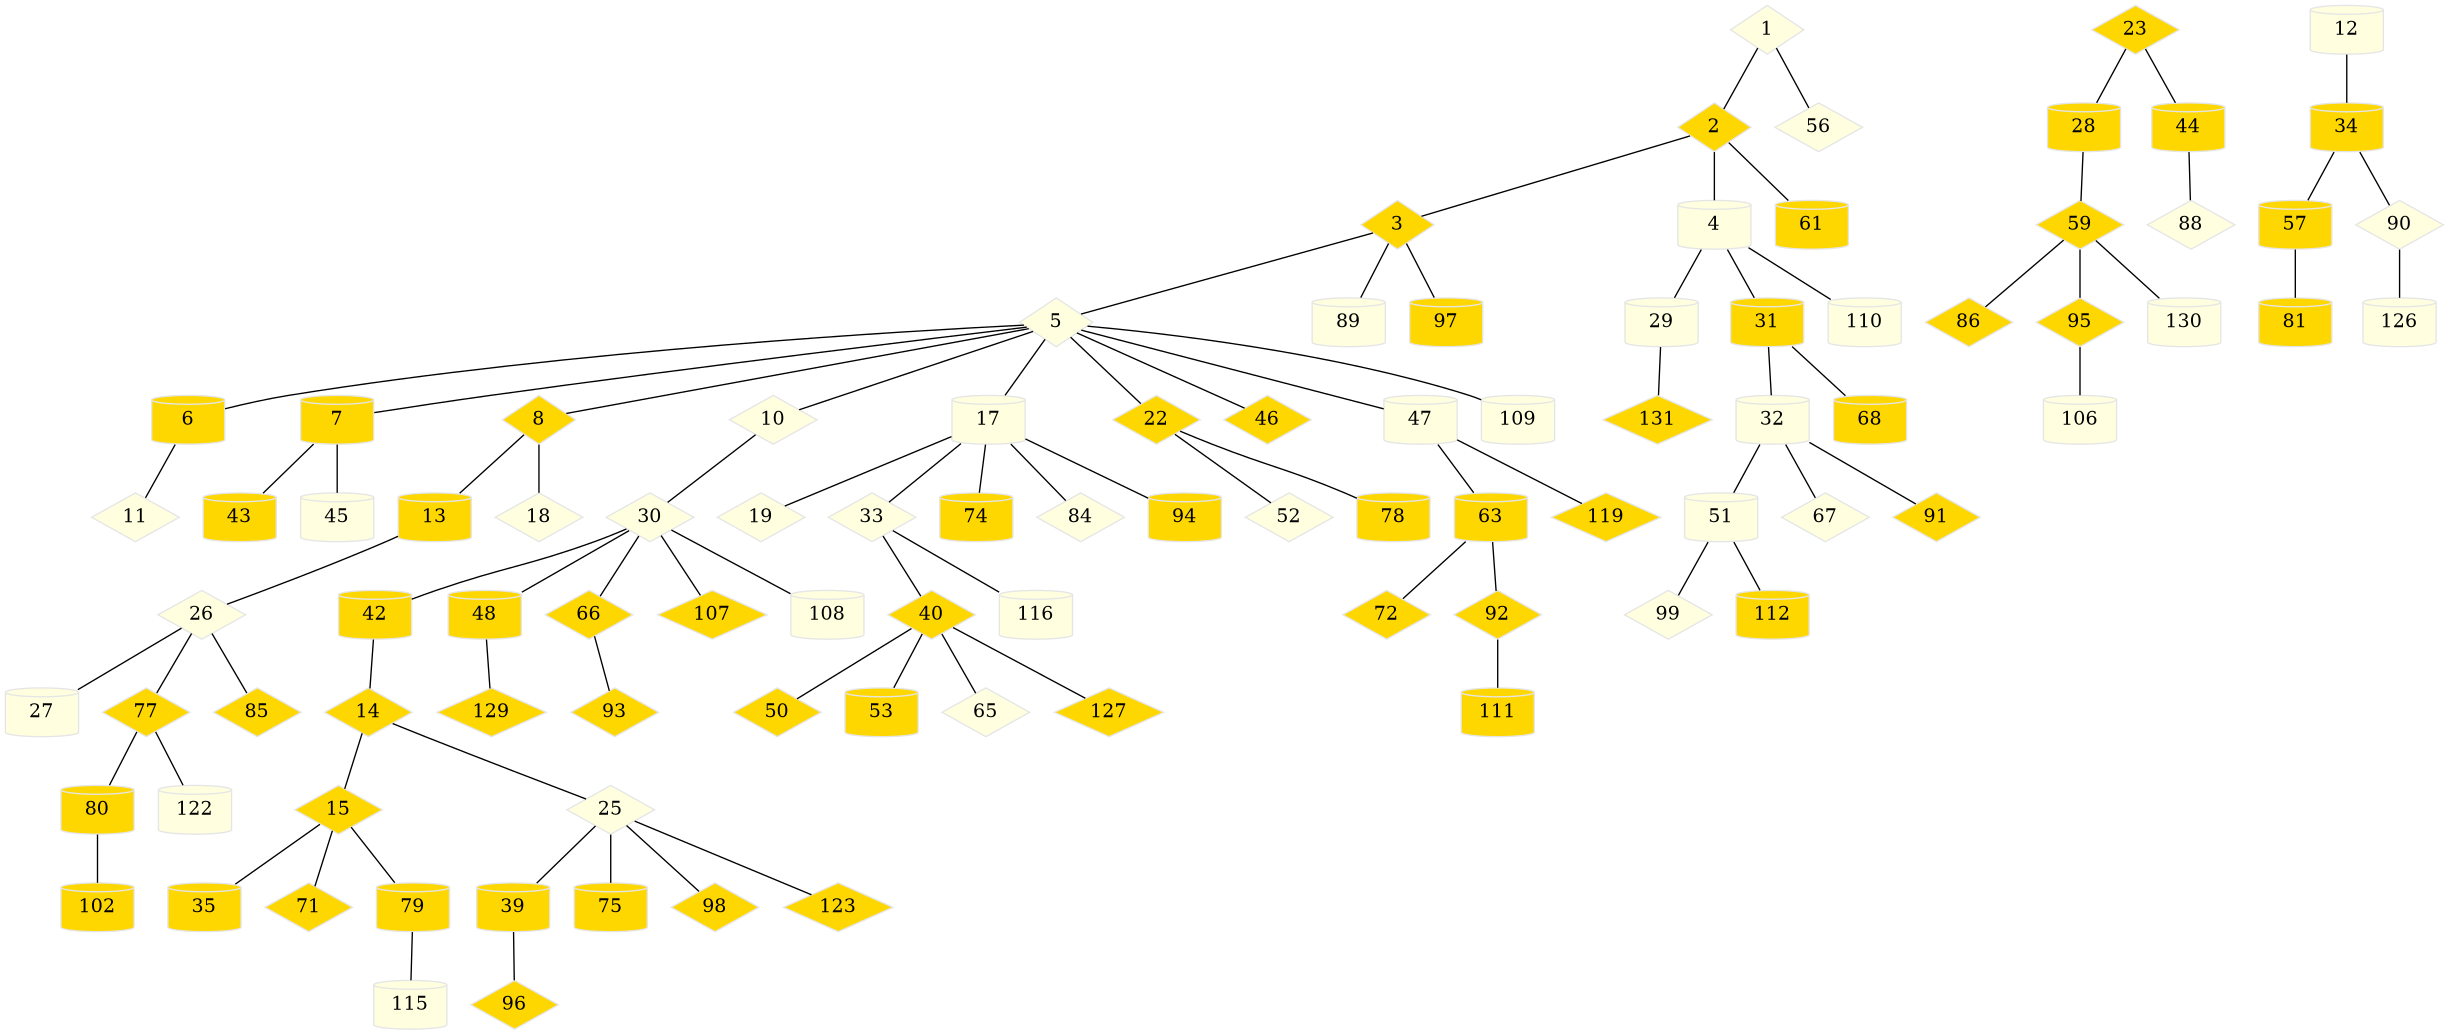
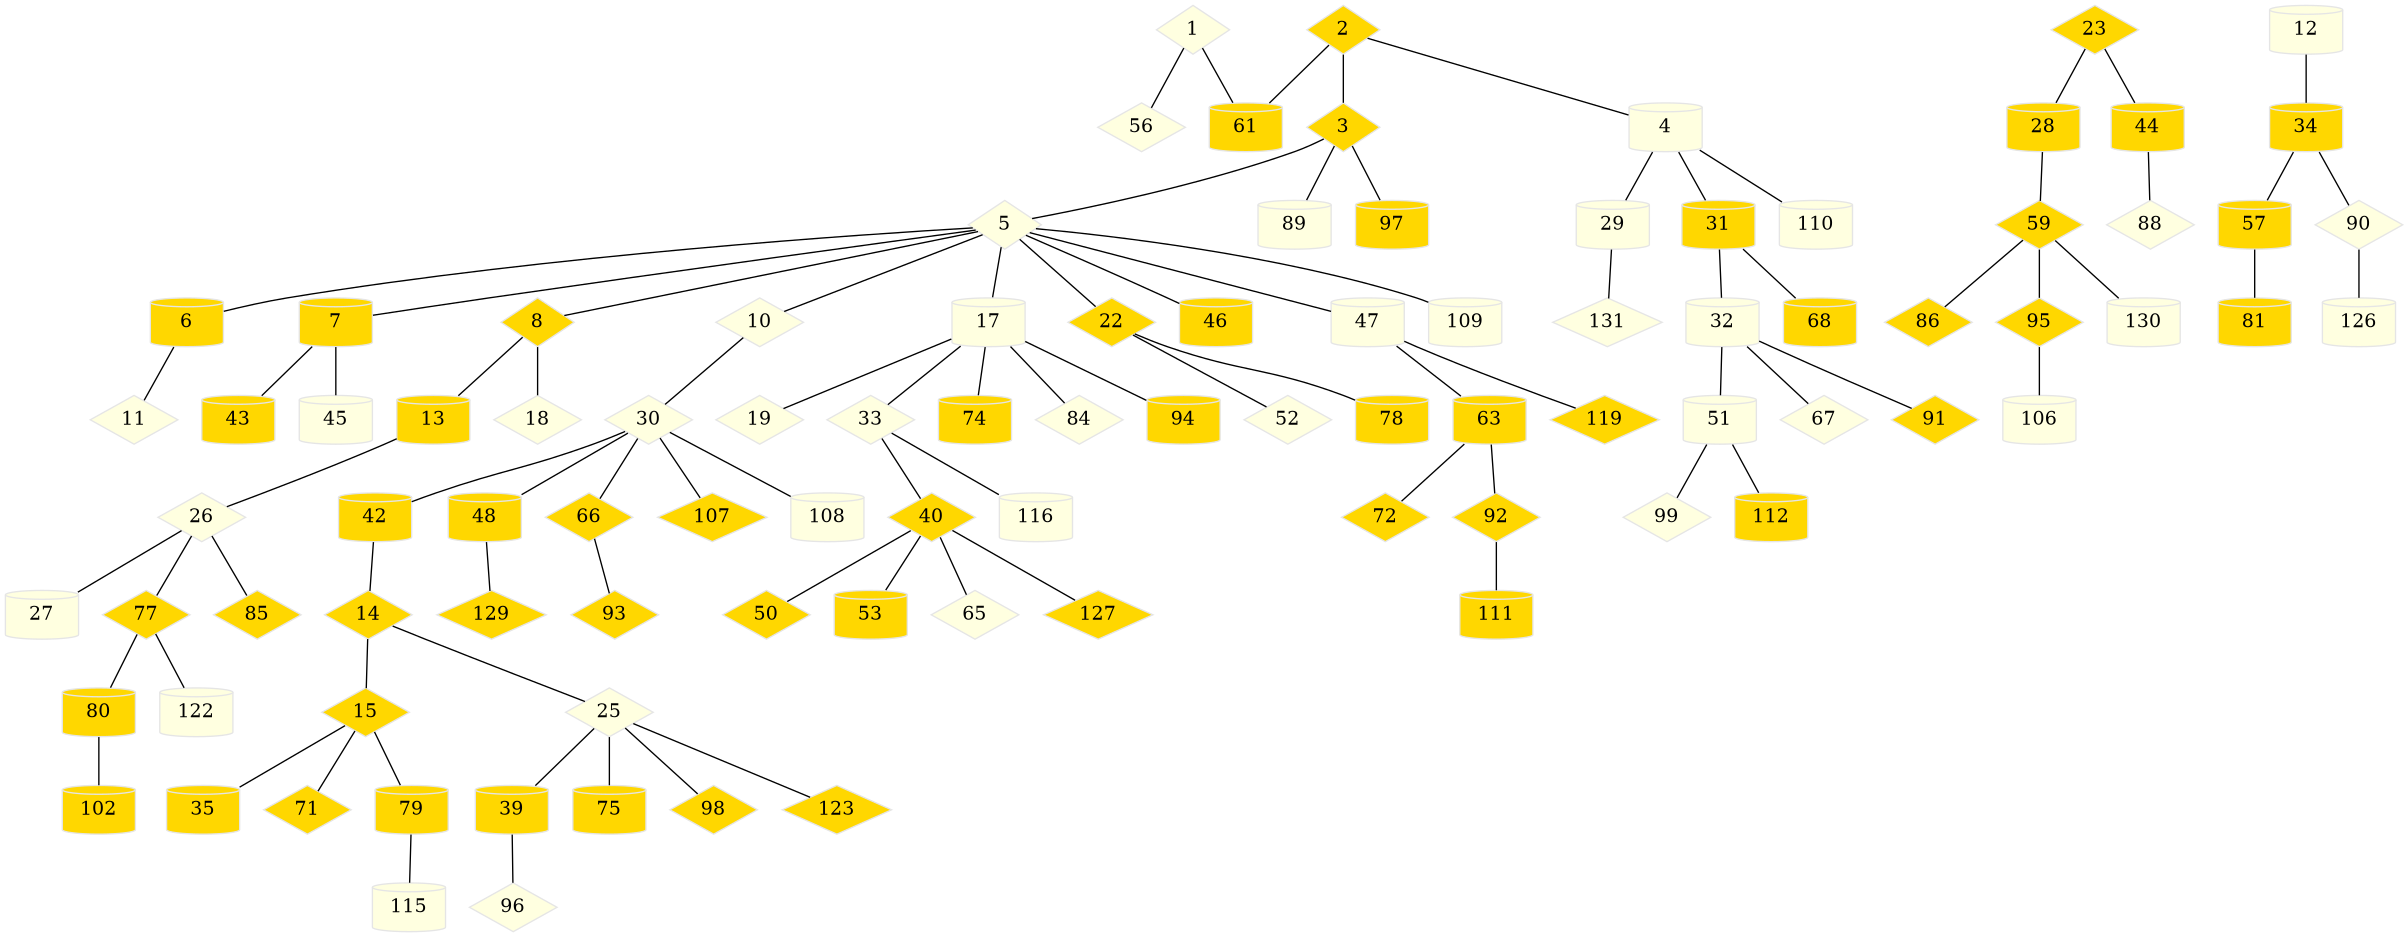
edge "1" -- "2": now "1" -- "61"
node "46": shape diamond -> cylinder
node "131": fillcolor gold -> lightyellow
node "96": fillcolor gold -> lightyellow
